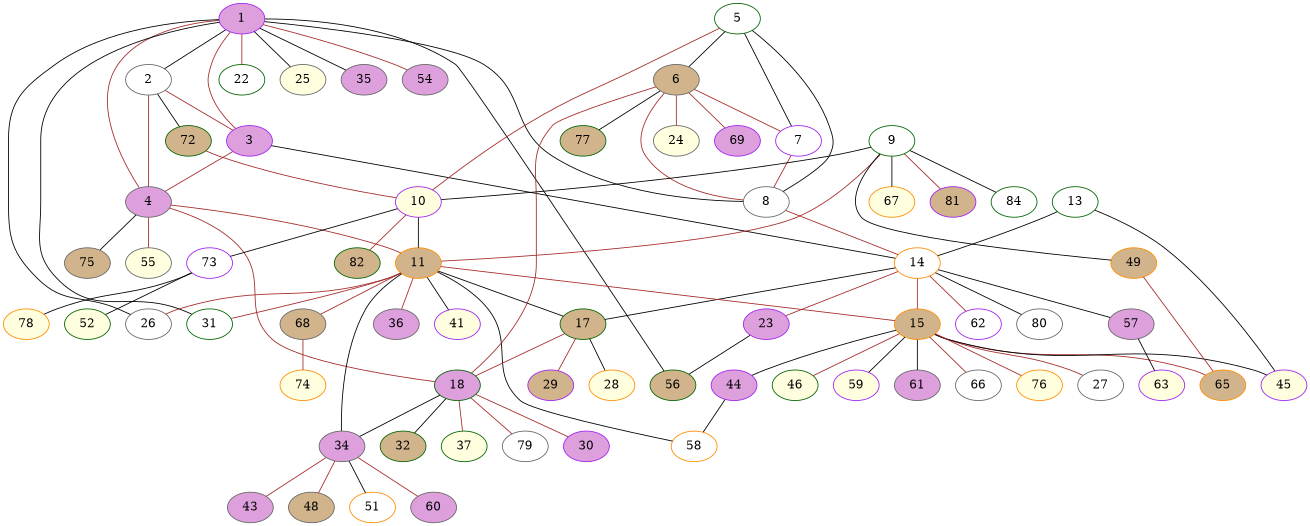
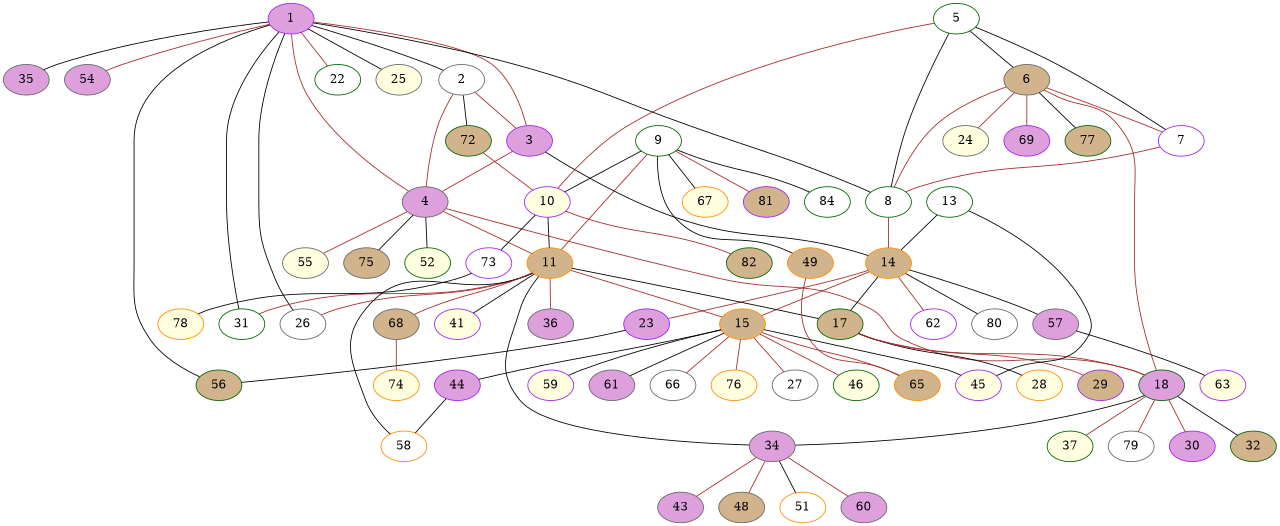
node "8": color gray40 -> darkgreen
node "14": fillcolor white -> tan
edge "73" -- "52": now "4" -- "52"
